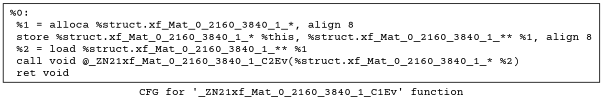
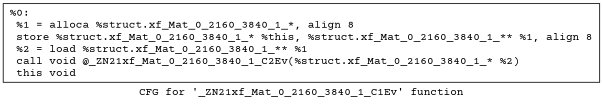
node "%0:": text "ret void" -> "this void"
